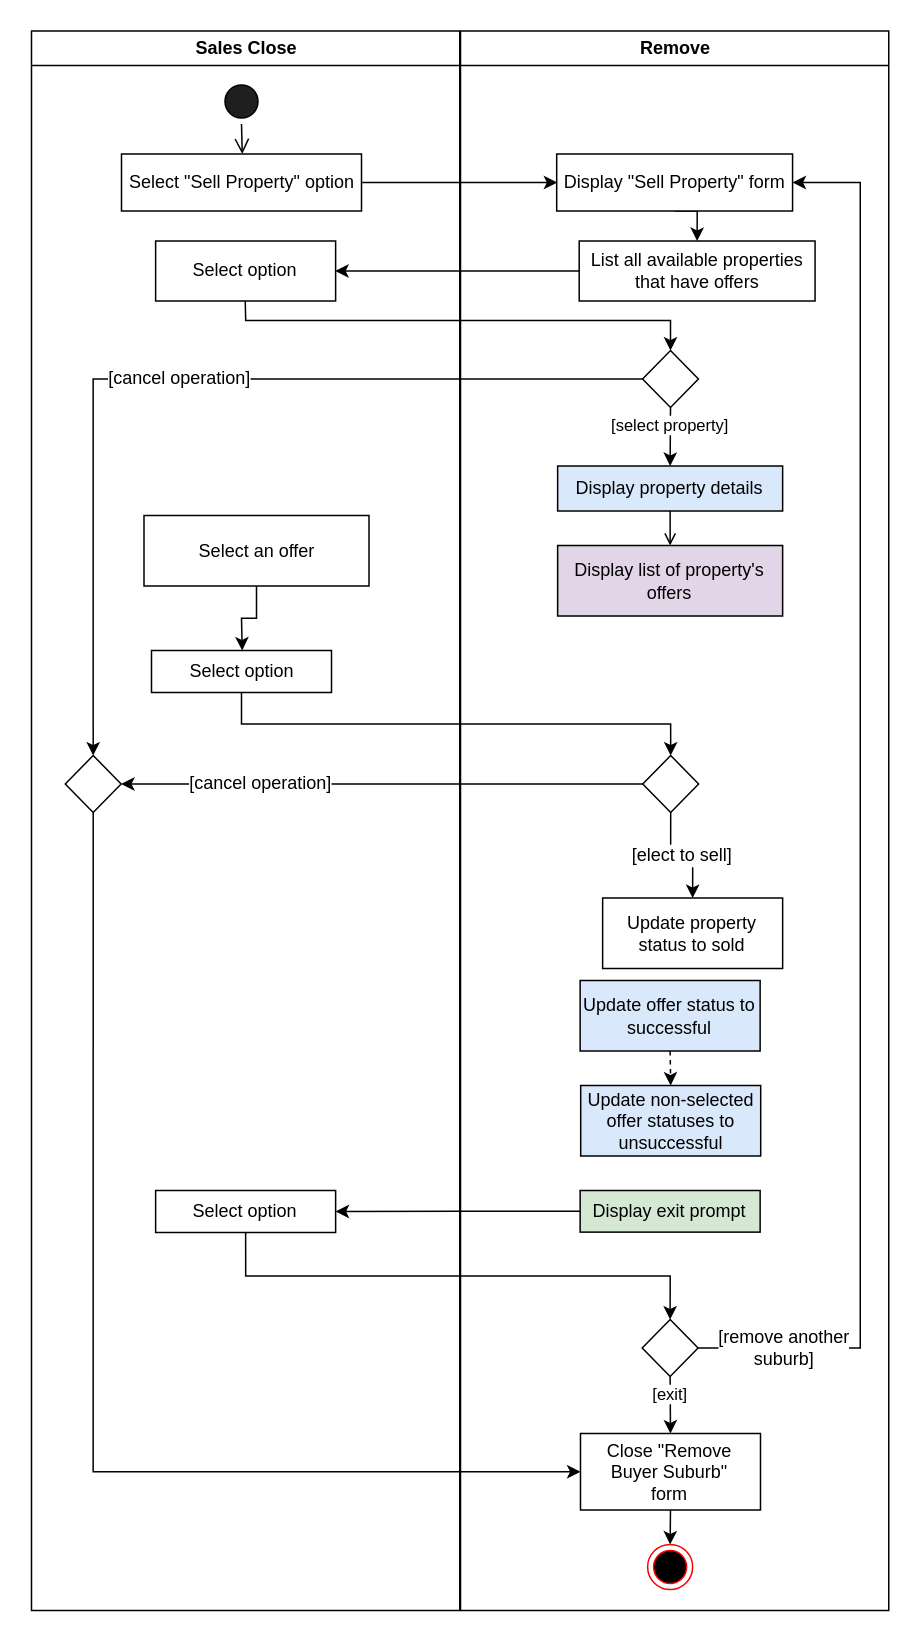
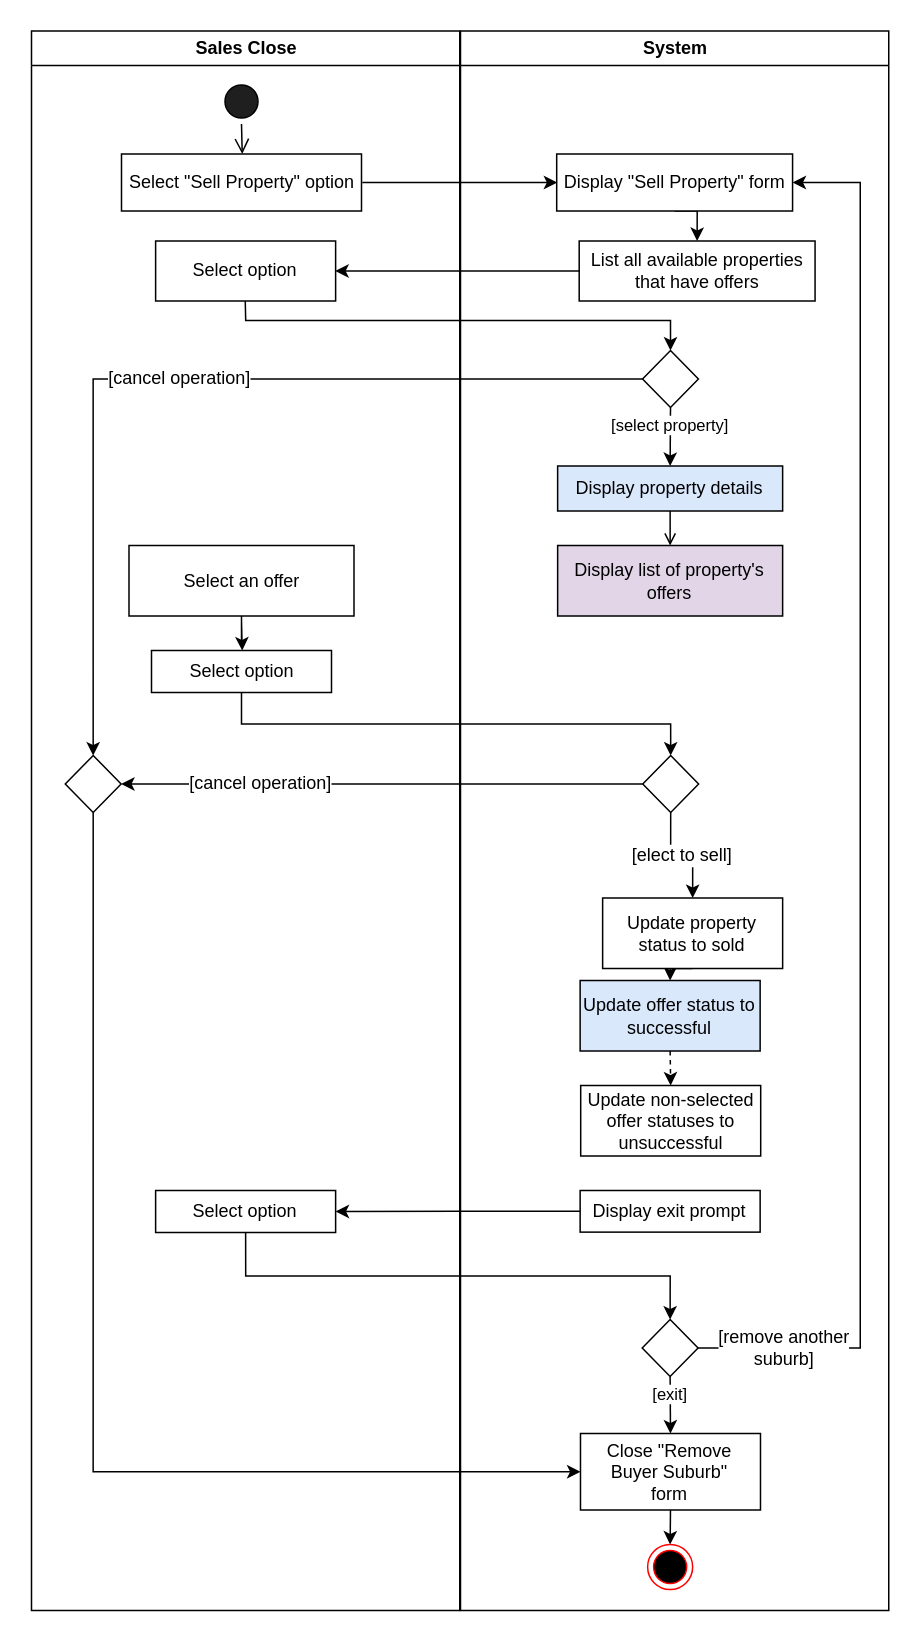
node "Remove": label "Remove" -> "System"
node "Select an offer": moved (257, 551) -> (242, 581)
edge "Update property status to sold" -> "Update offer status to successful": added
node "Update non-selected offer statuses to unsuccessful": fillcolor #dae8fc -> #ffffff
node "Display exit prompt": fillcolor #d5e8d4 -> #ffffff
